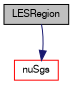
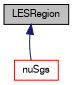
edge "LESRegion" -> "nuSgs": reversed
